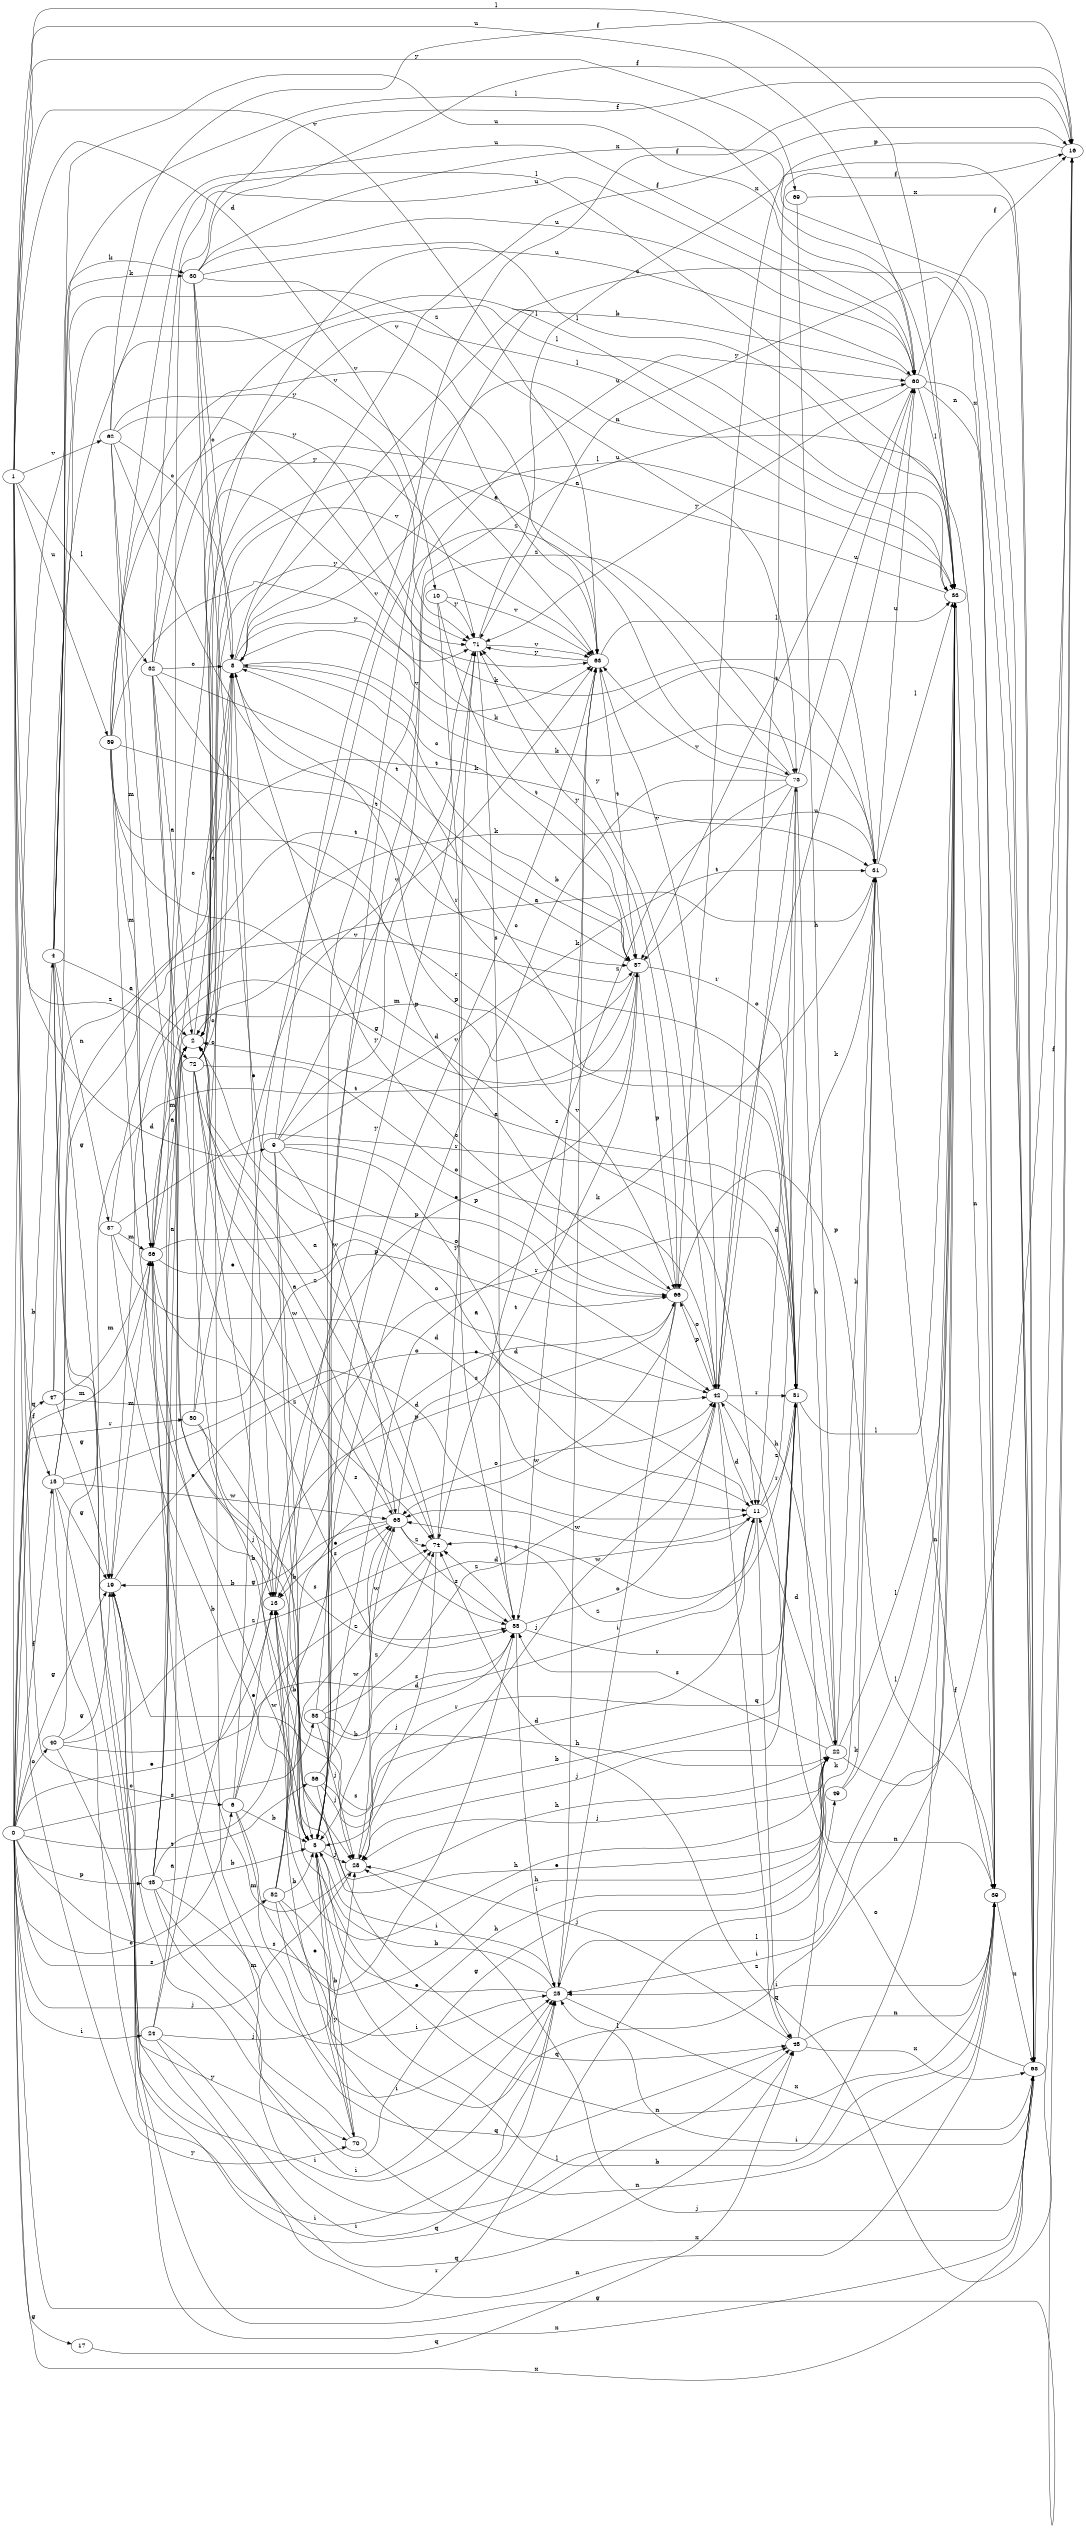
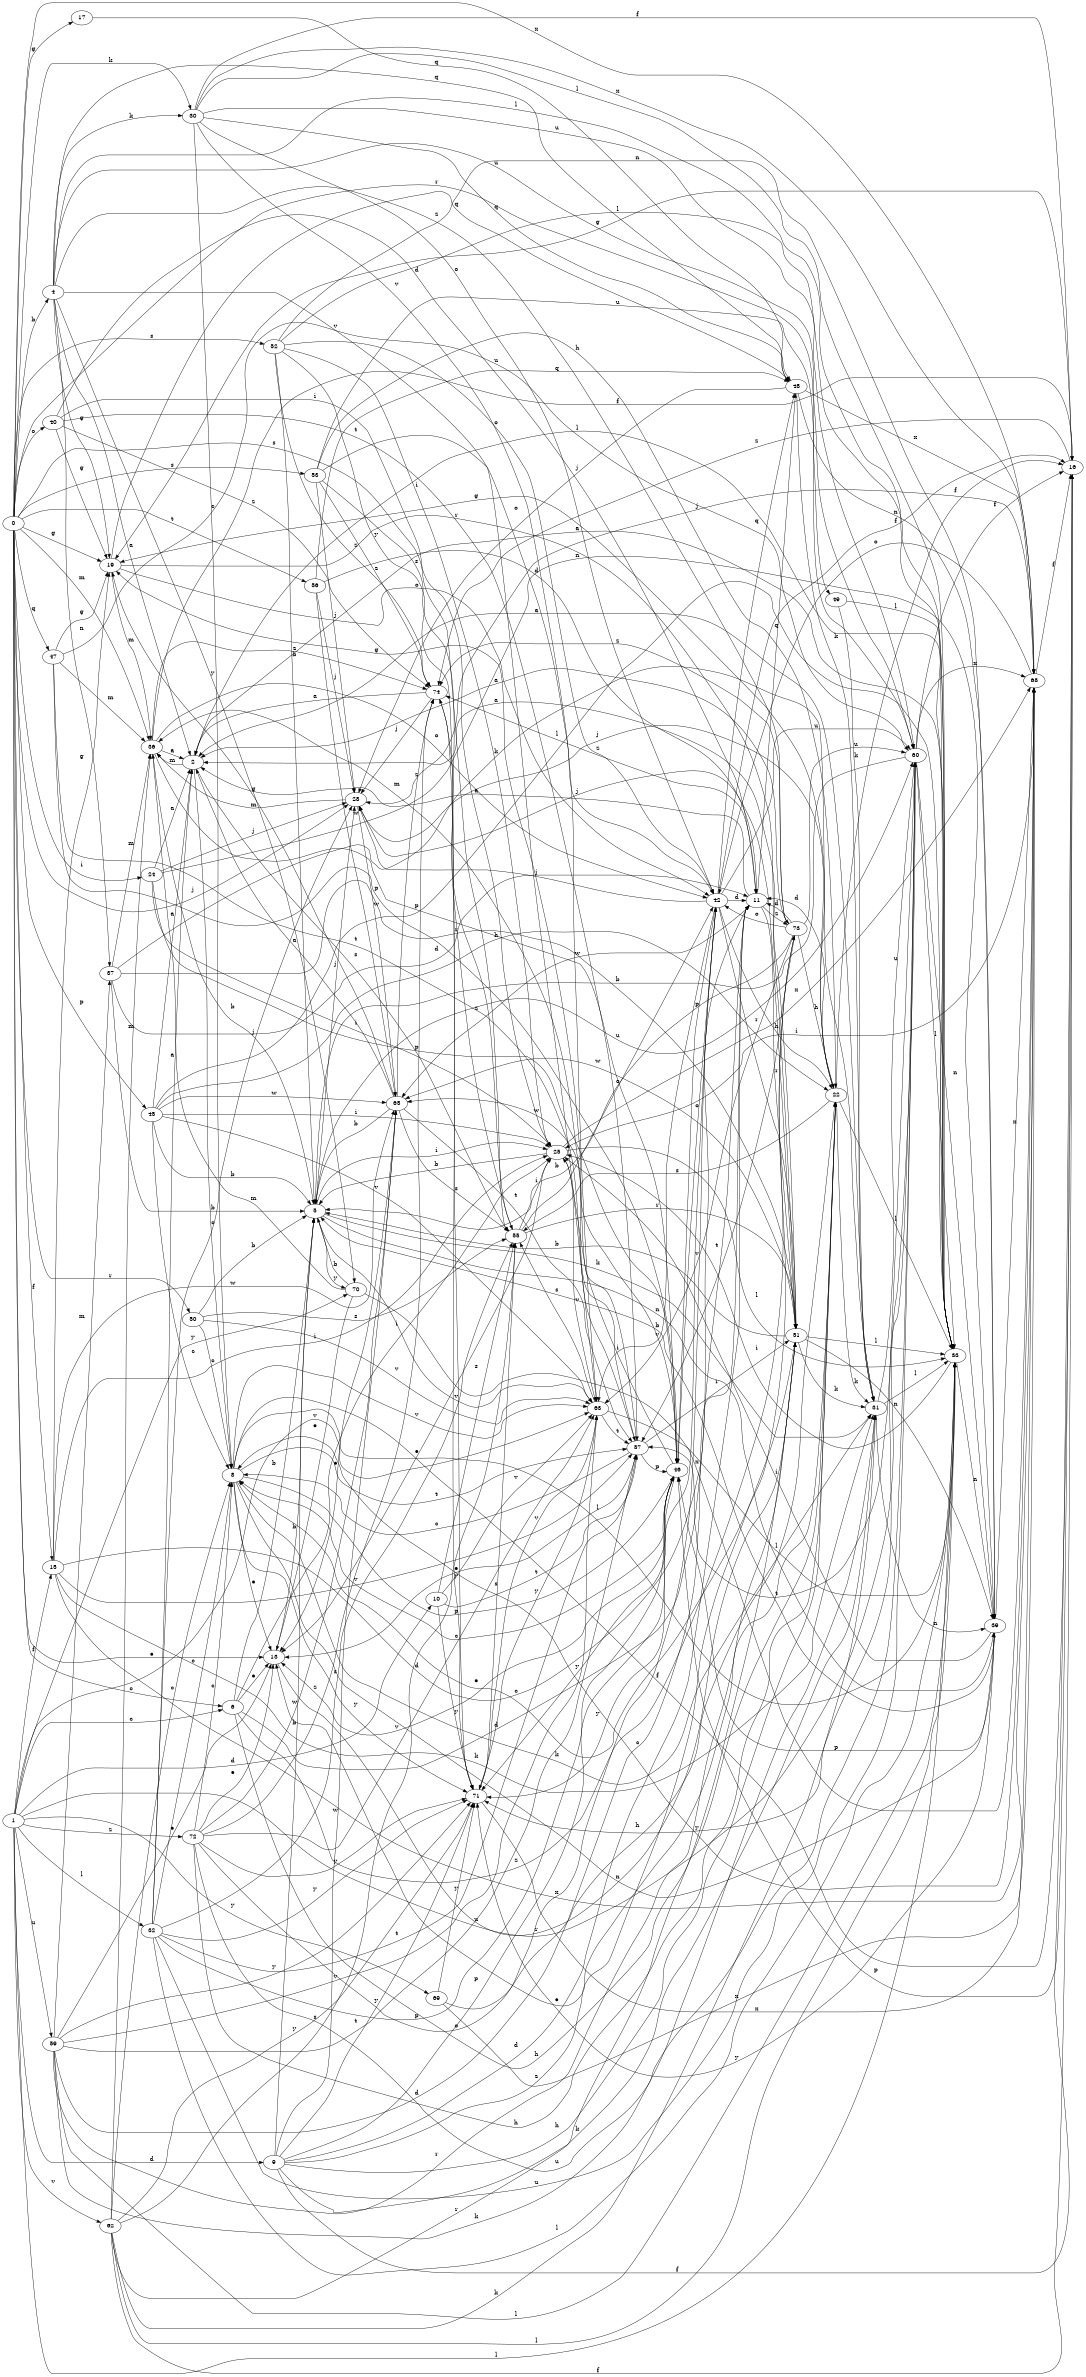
edge "59" -> "36": now "59" -> "37"
node "66": label "66" -> "46"
edge "69" -> "71": added, label "y"
